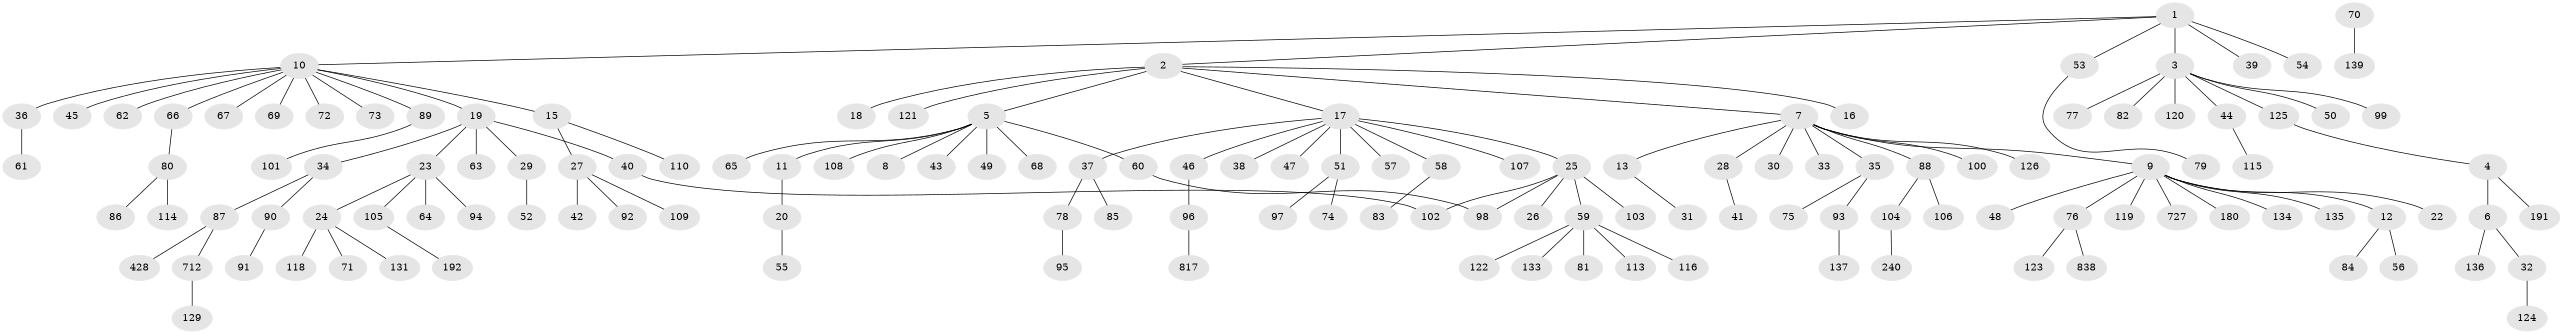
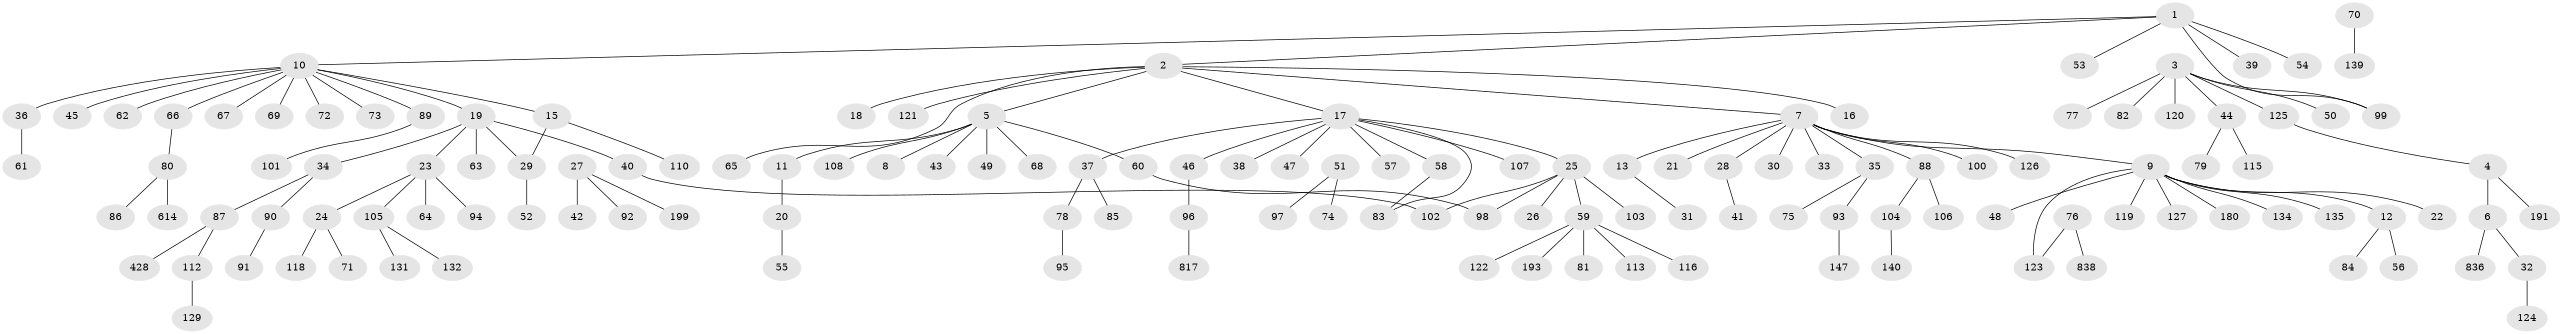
edge "1" -- "3": now "1" -- "99"
edge "5" -- "65": now "2" -- "65"
edge "17" -- "51": now "17" -- "83"
edge "15" -- "27": now "15" -- "29"
edge "53" -- "79": now "44" -- "79"
node "21": added
edge "9" -- "76": now "9" -- "123"
node "114": label "114" -> "614"
node "109": label "109" -> "199"
node "727": label "727" -> "127"
edge "24" -- "131": now "105" -- "131"
node "712": label "712" -> "112"
node "192": label "192" -> "132"
node "133": label "133" -> "193"
node "137": label "137" -> "147"
node "240": label "240" -> "140"
node "136": label "136" -> "836"
